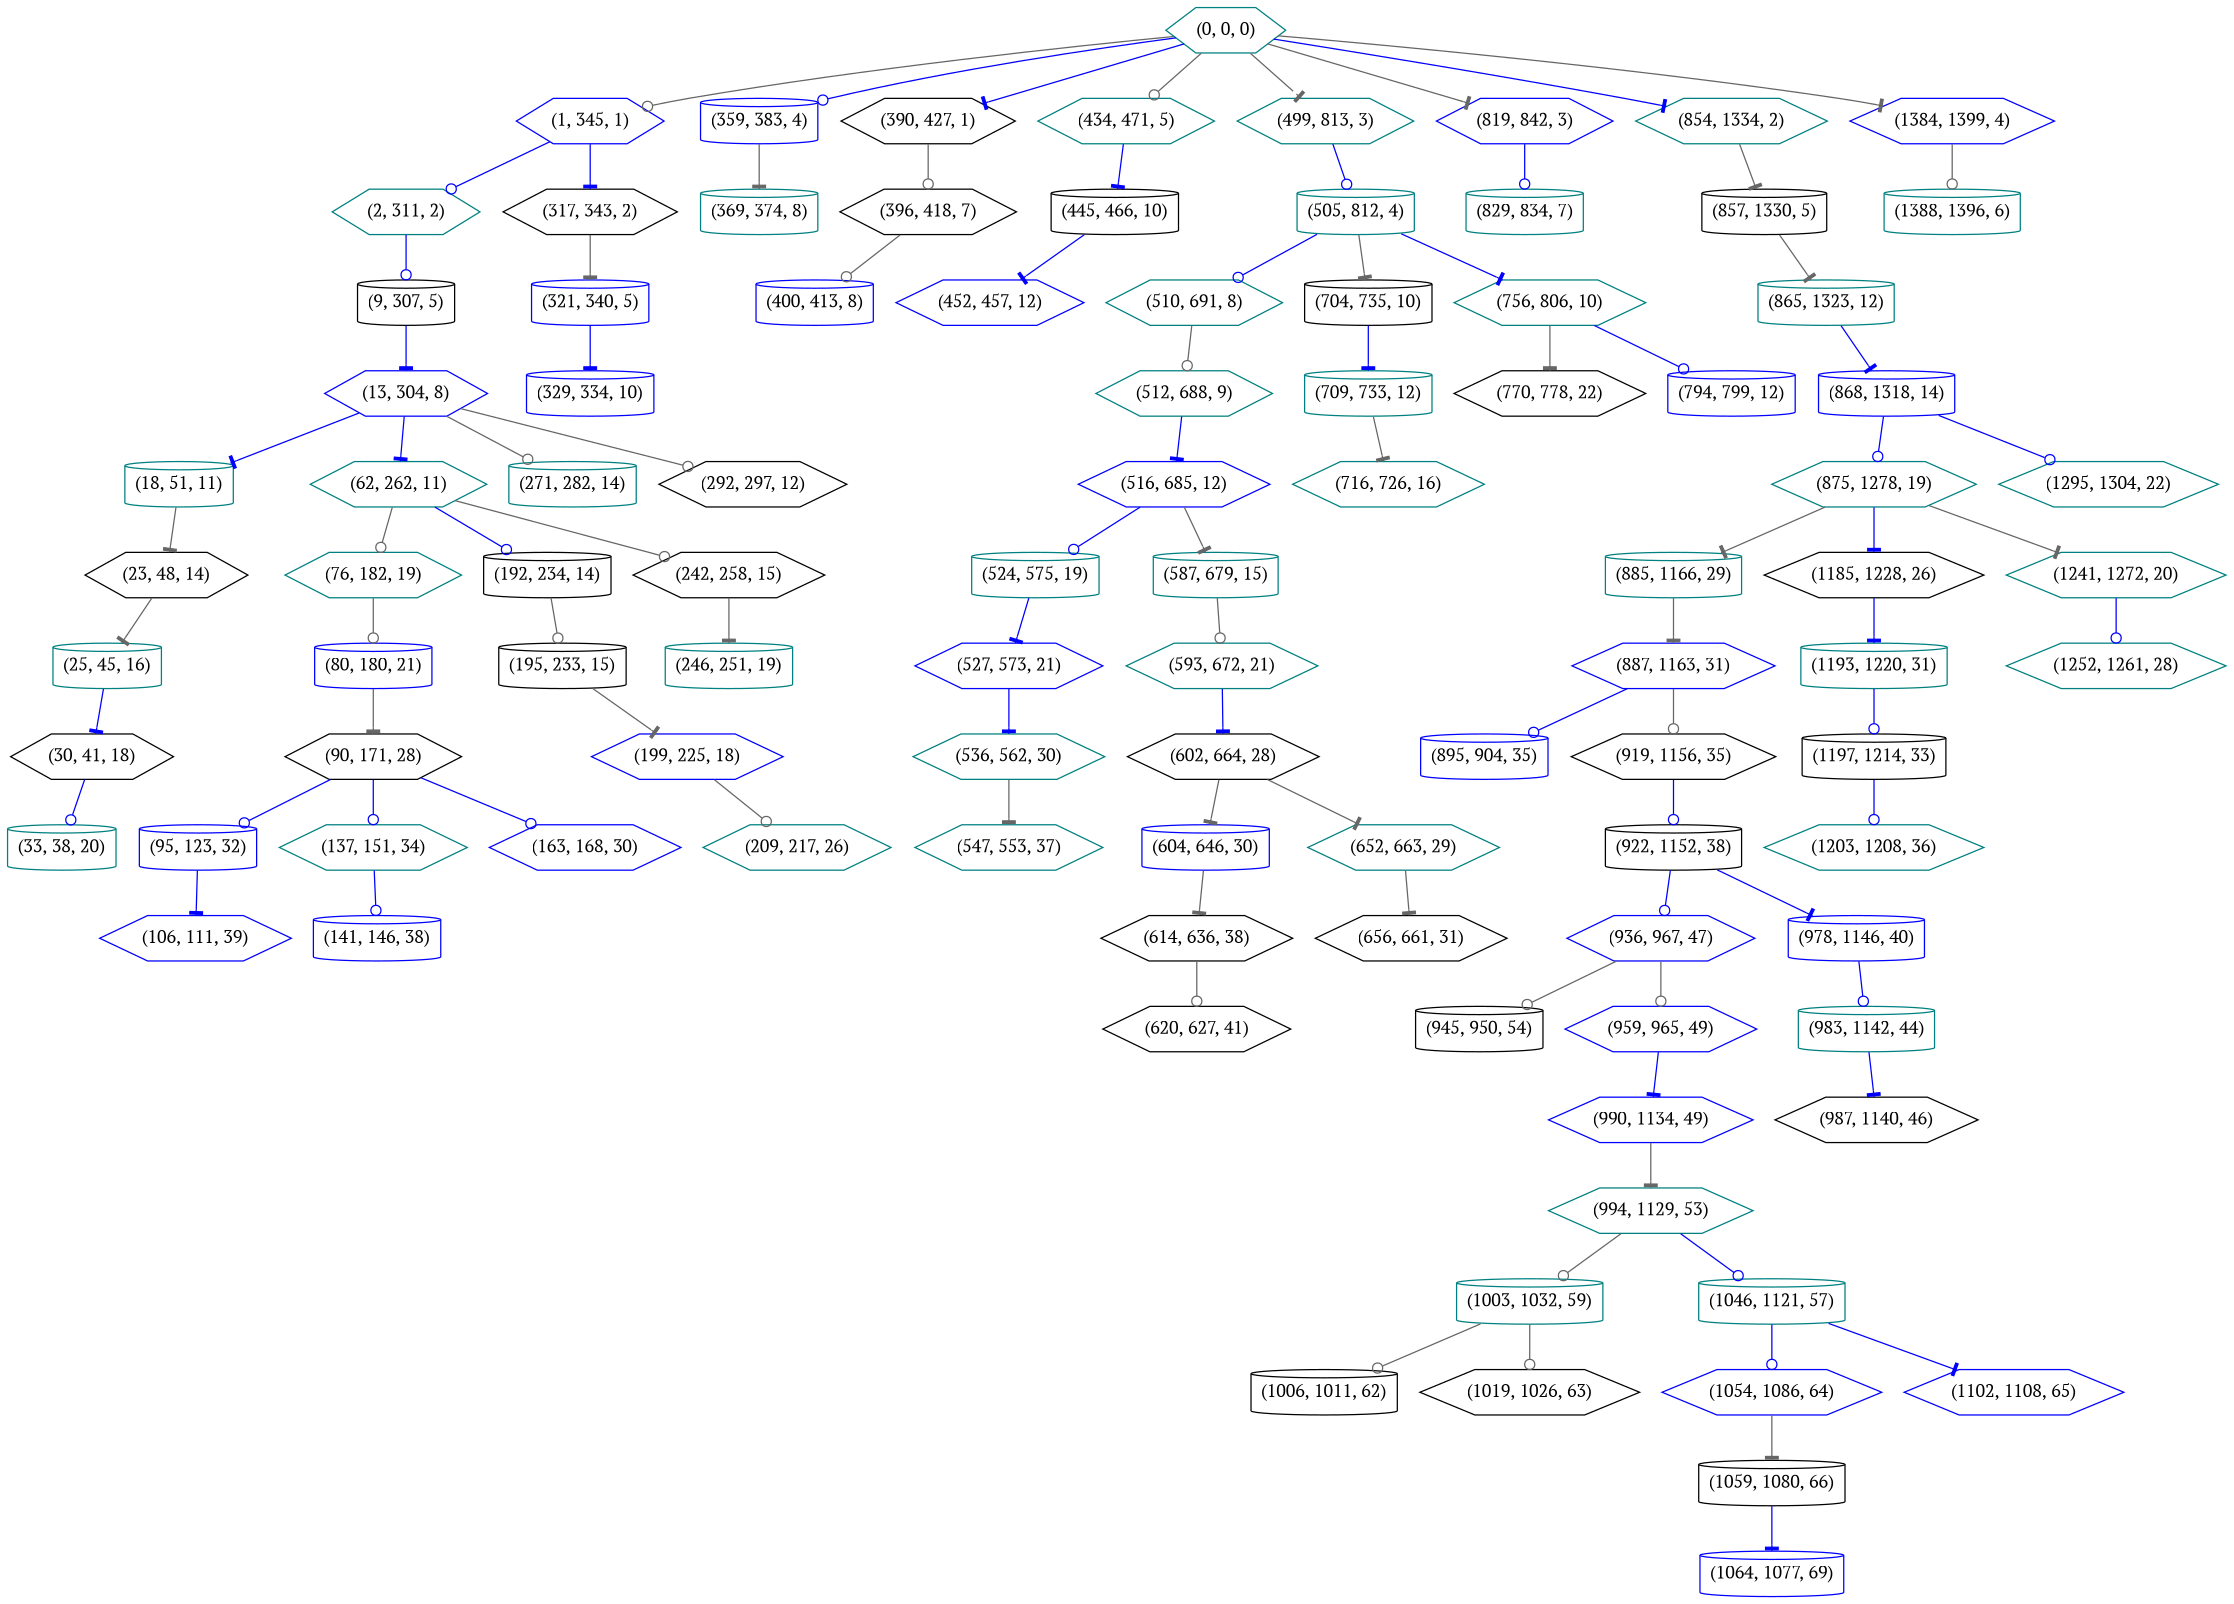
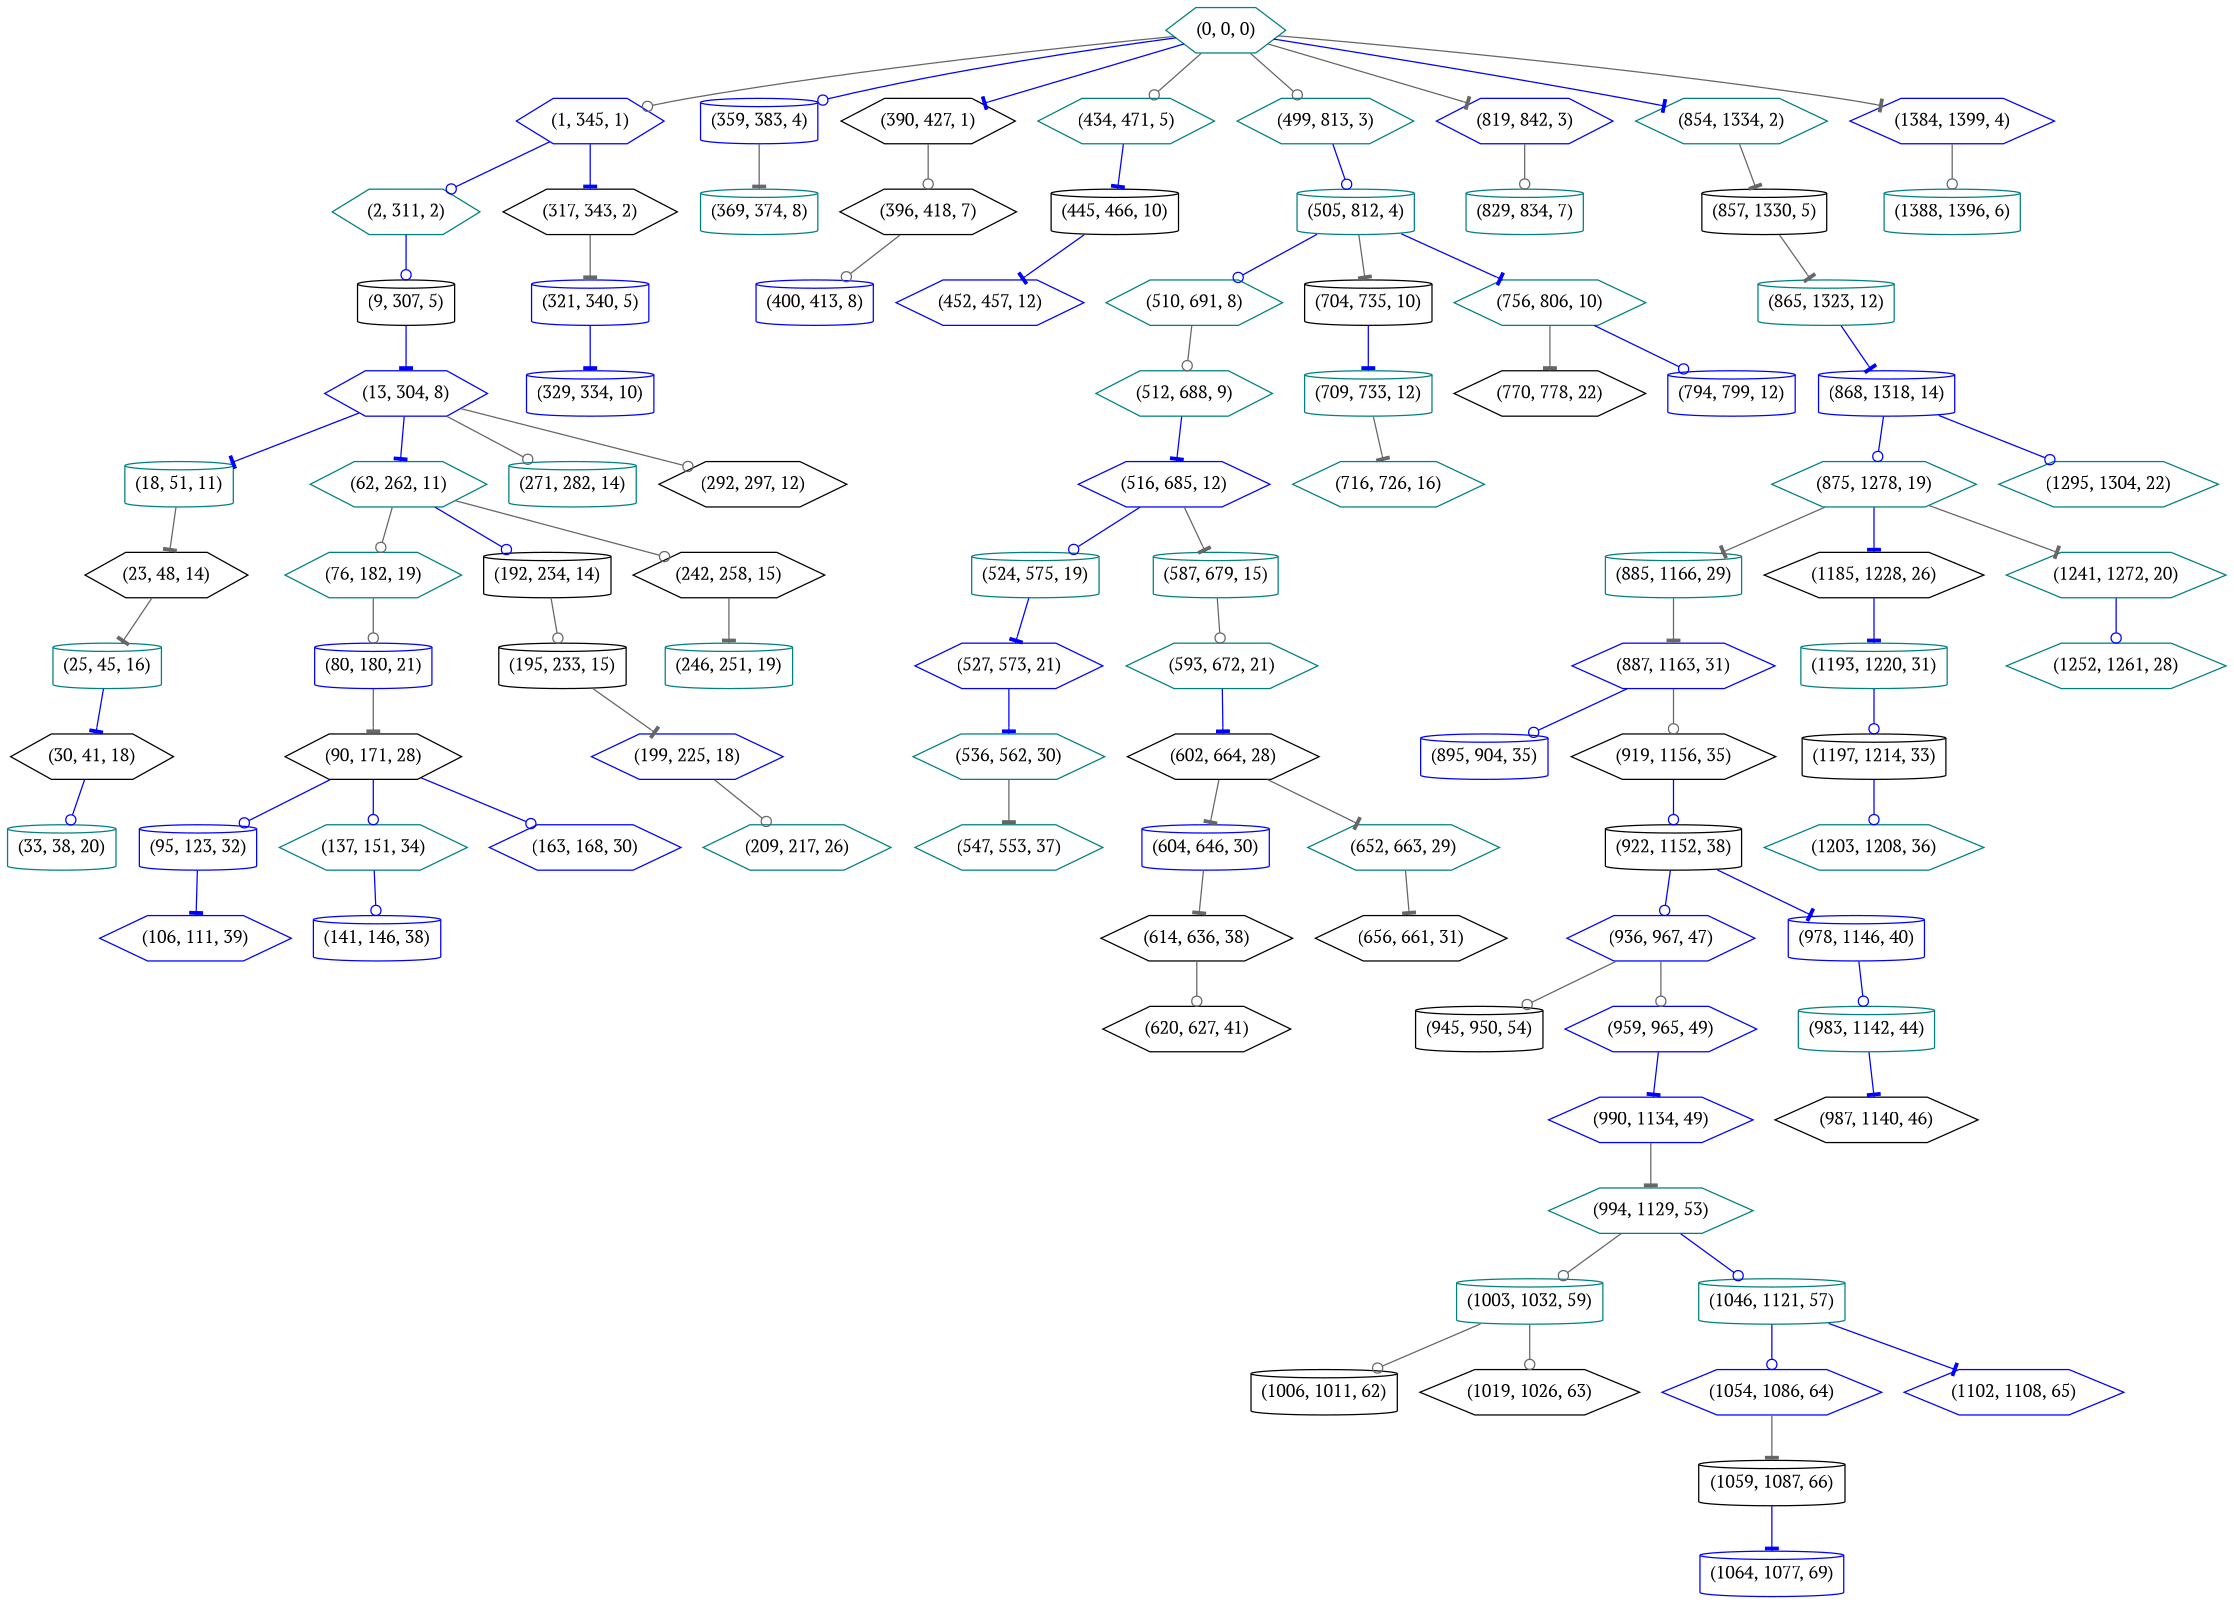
edge "(0, 0, 0)" -> "(499, 813, 3)": arrowhead tee -> odot
edge "(819, 842, 3)" -> "(829, 834, 7)": color blue -> gray40
node "(1059, 1080, 66)": label "(1059, 1080, 66)" -> "(1059, 1087, 66)"
